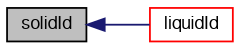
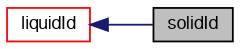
edge "liquidId" -> "solidId": reversed
